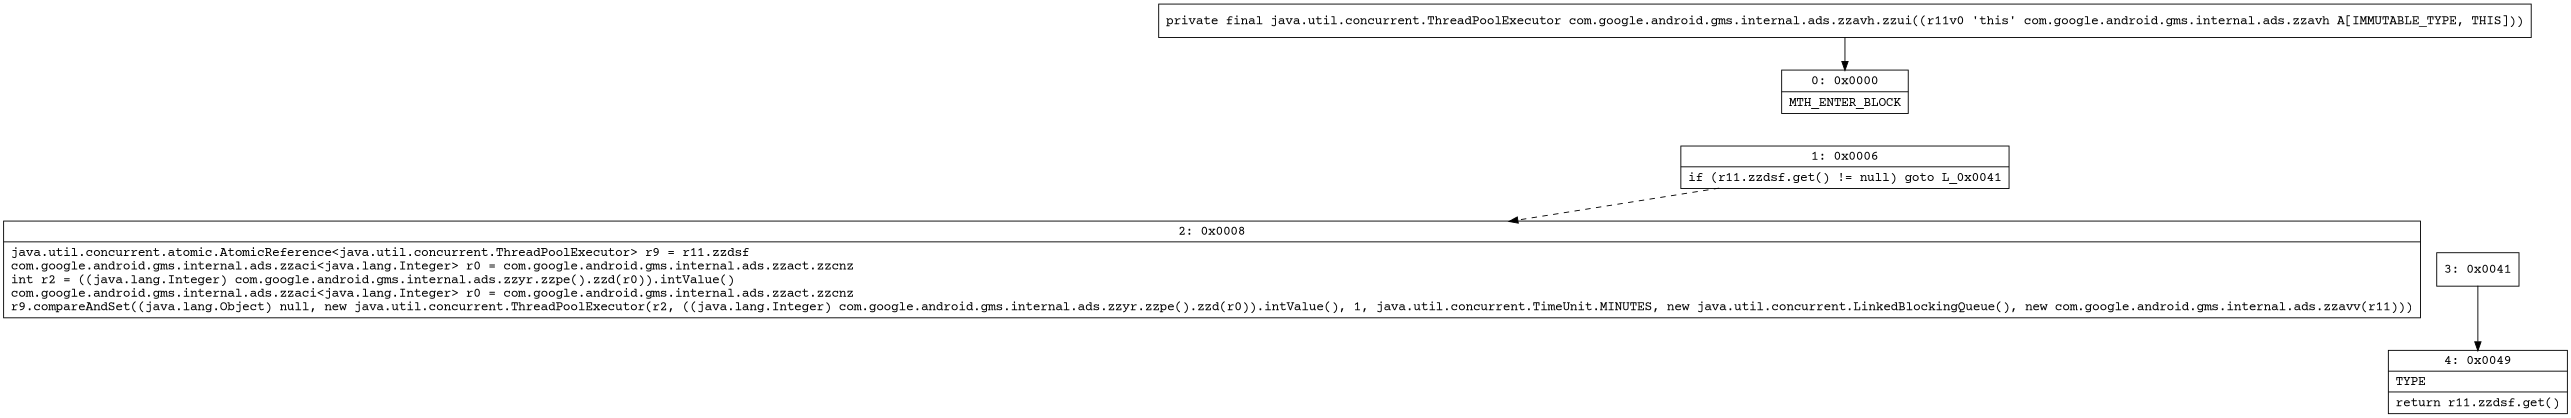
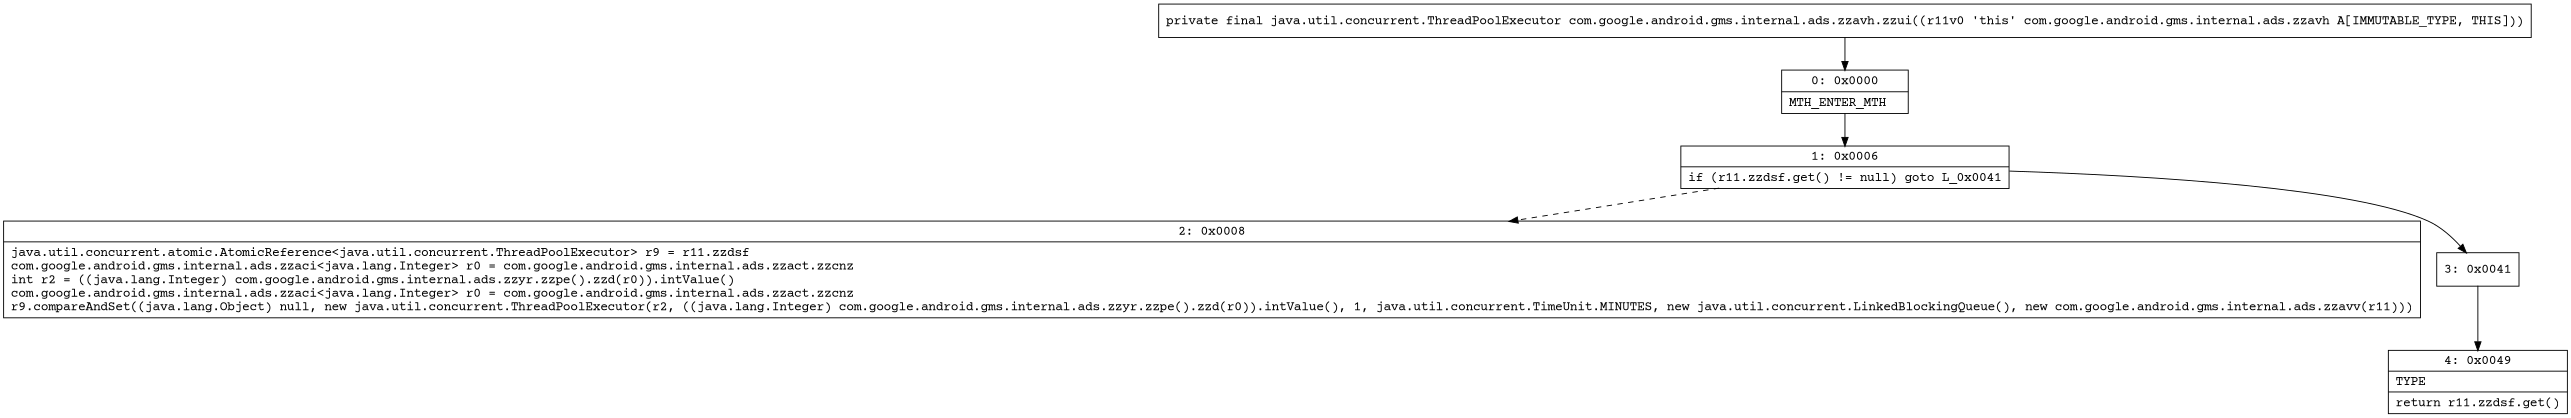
node "0: 0x0000": text "MTH_ENTER_BLOCK" -> "MTH_ENTER_MTH"
edge "0: 0x0000" -> "1: 0x0006": added
edge "1: 0x0006" -> "3: 0x0041": added
